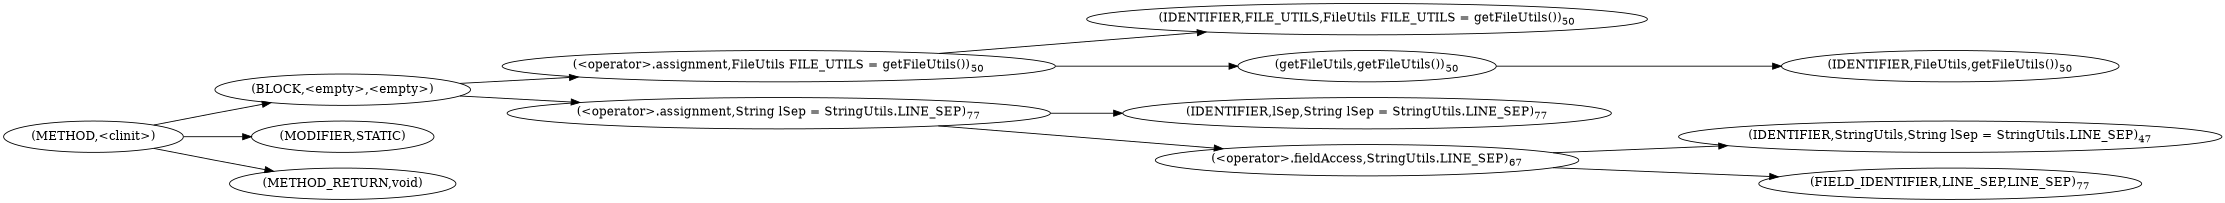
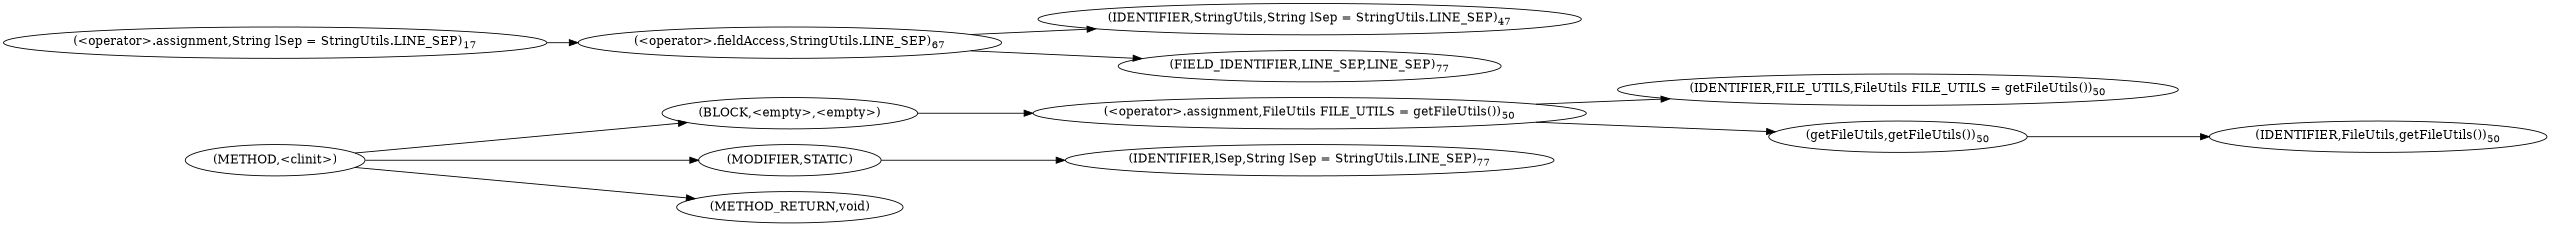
edge "(BLOCK,<empty>,<empty>)" -> "(<operator>.assignment,String lSep = StringUtils.LINE_SEP)": removed
node "(<operator>.assignment,String lSep = StringUtils.LINE_SEP)": text "77" -> "17"
edge "(<operator>.assignment,String lSep = StringUtils.LINE_SEP)" -> "(IDENTIFIER,lSep,String lSep = StringUtils.LINE_SEP)": now "(MODIFIER,STATIC)" -> "(IDENTIFIER,lSep,String lSep = StringUtils.LINE_SEP)"
